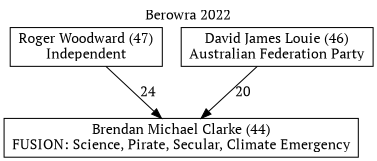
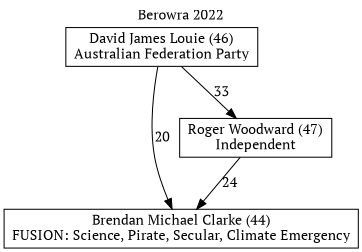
edge "David James Louie (46) Australian Federation Party" -> "Roger Woodward (47) Independent": added, label "33"
